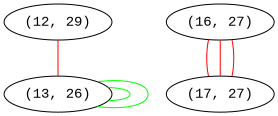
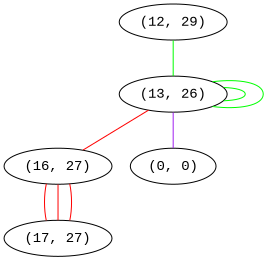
edge "(12, 29)" -- "(13, 26)": color red -> green
edge "(13, 26)" -- "(16, 27)": added
node "(0, 0)": added
